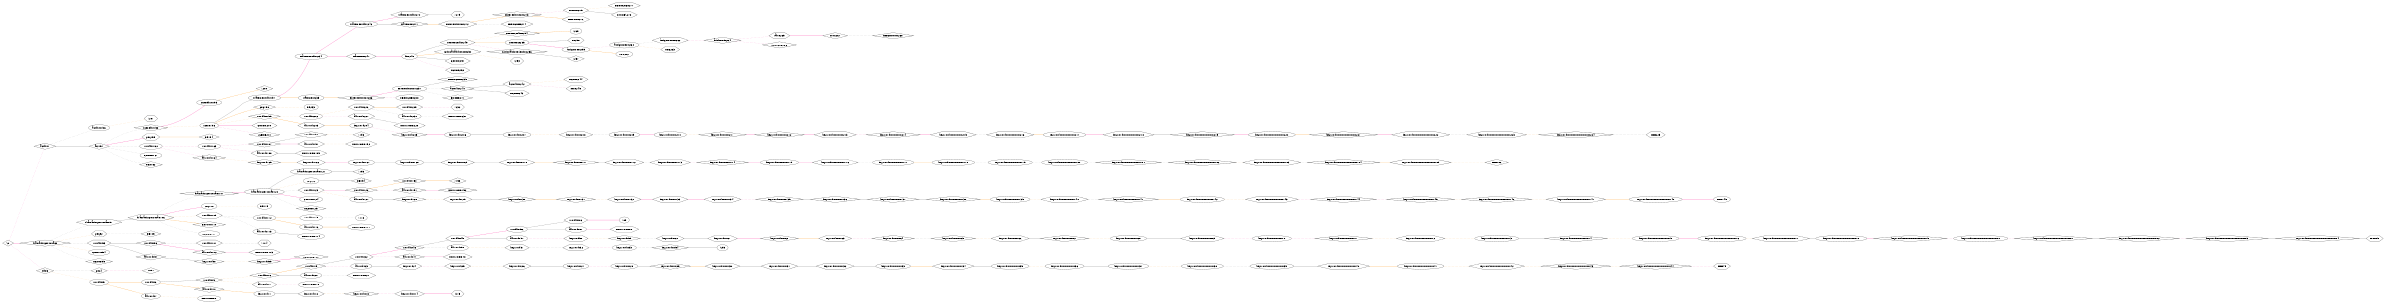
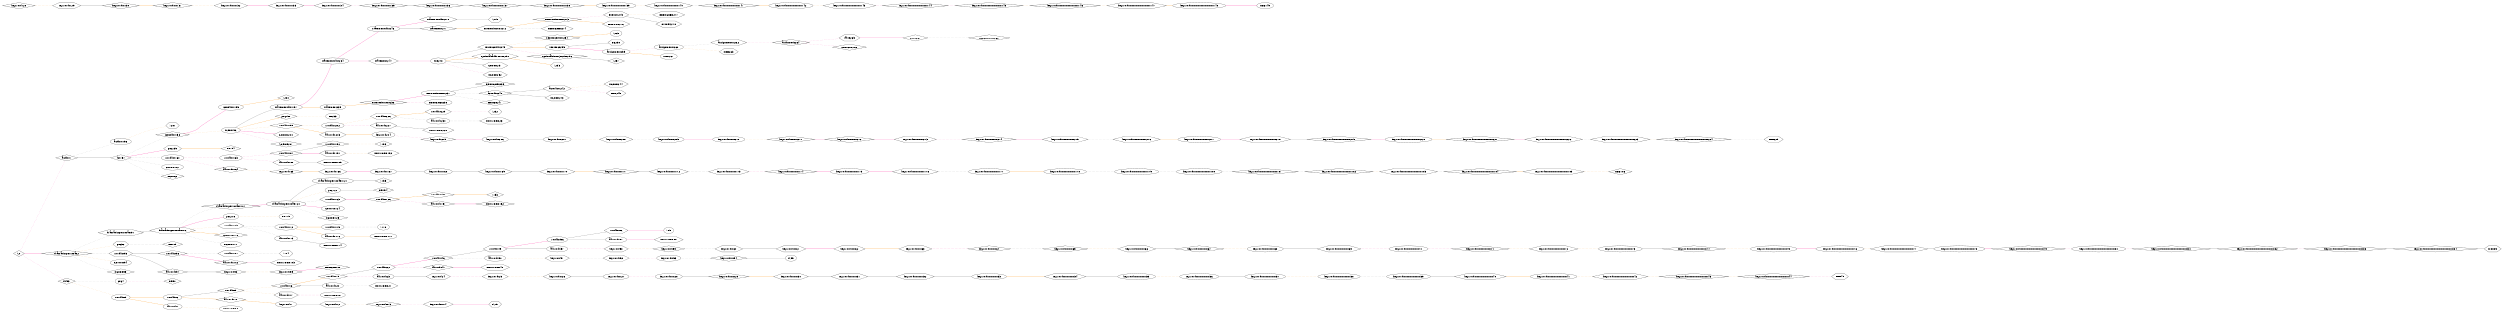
edge "optional_addressee250" -- "λ253": style dotted -> solid
node "allwords127": removed
node "keyword____62": shape diamond -> hexagon
node "peq4": shape diamond -> ellipse
